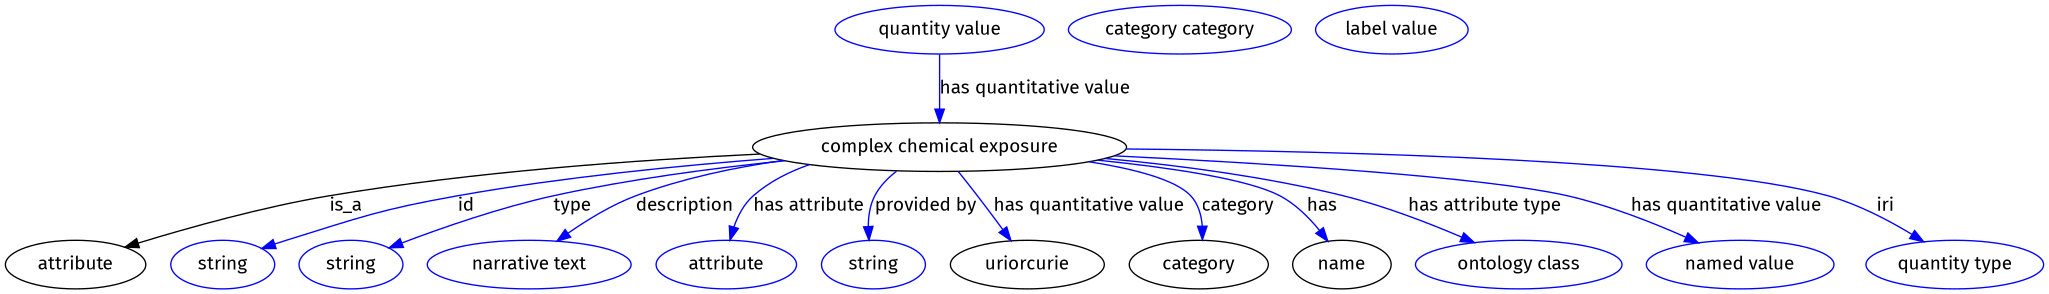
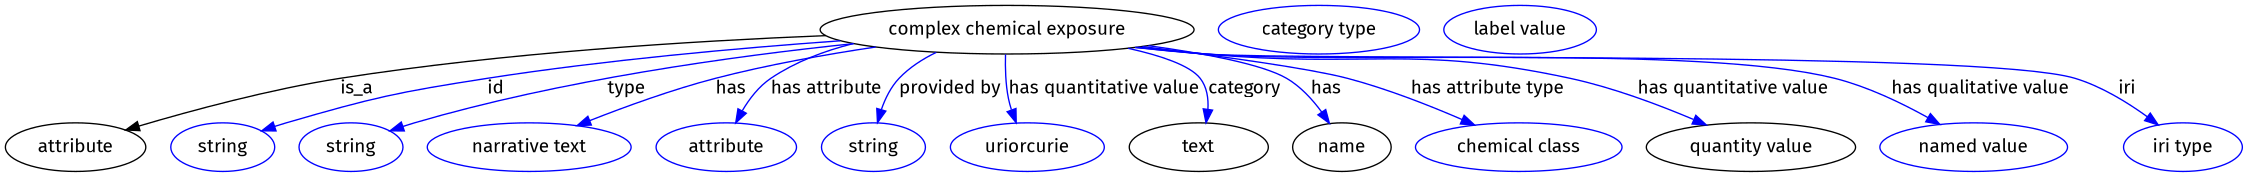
node "quantity value": color blue -> black
node "category category": label "category category" -> "category type"
edge "quantity value" -> "complex chemical exposure": reversed
edge "complex chemical exposure" -> "narrative text": label "description" -> "has"
edge "complex chemical exposure" -> "named value": label "has quantitative value" -> "has qualitative value"
node "uriorcurie": color black -> blue
node "category": label "category" -> "text"
node "ontology class": label "ontology class" -> "chemical class"
node "quantity type": label "quantity type" -> "iri type"
